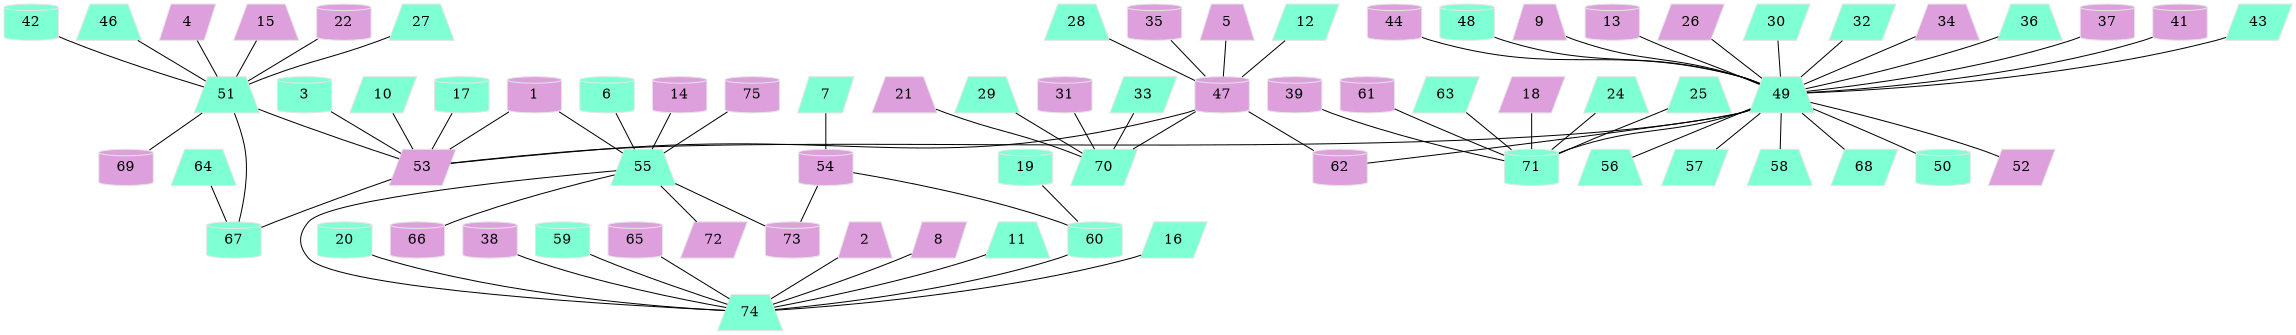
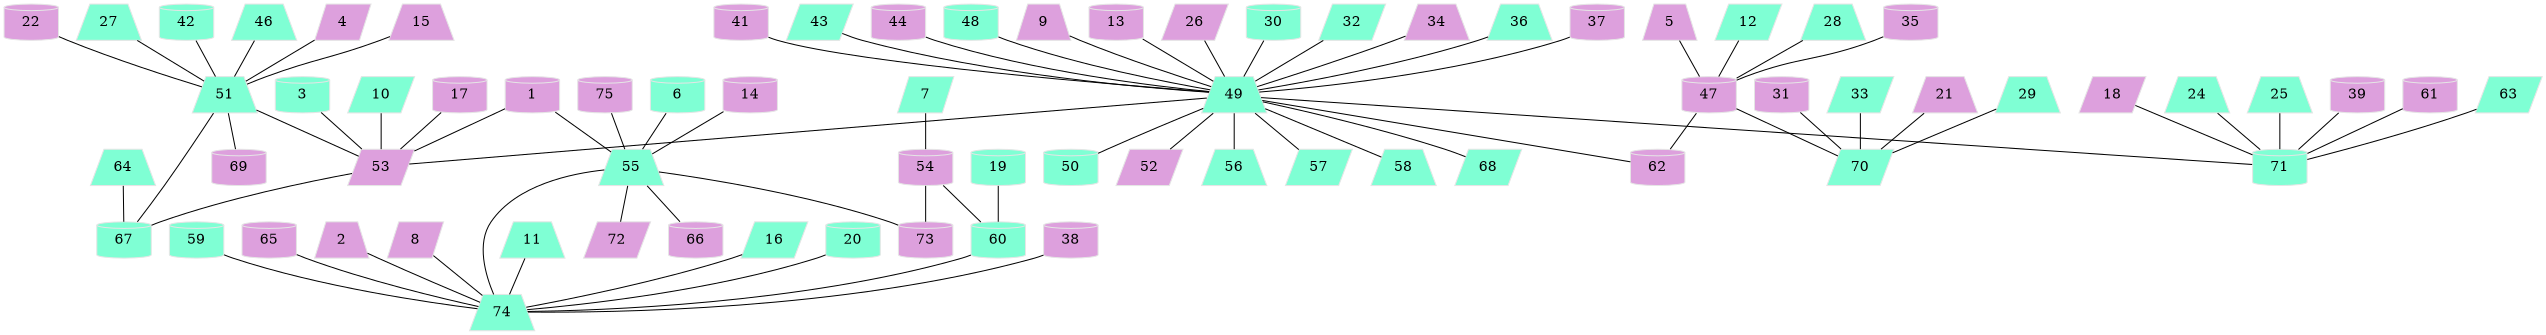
node "30": shape parallelogram -> cylinder
node "17": fillcolor aquamarine -> plum
edge "47" -- "53": removed
